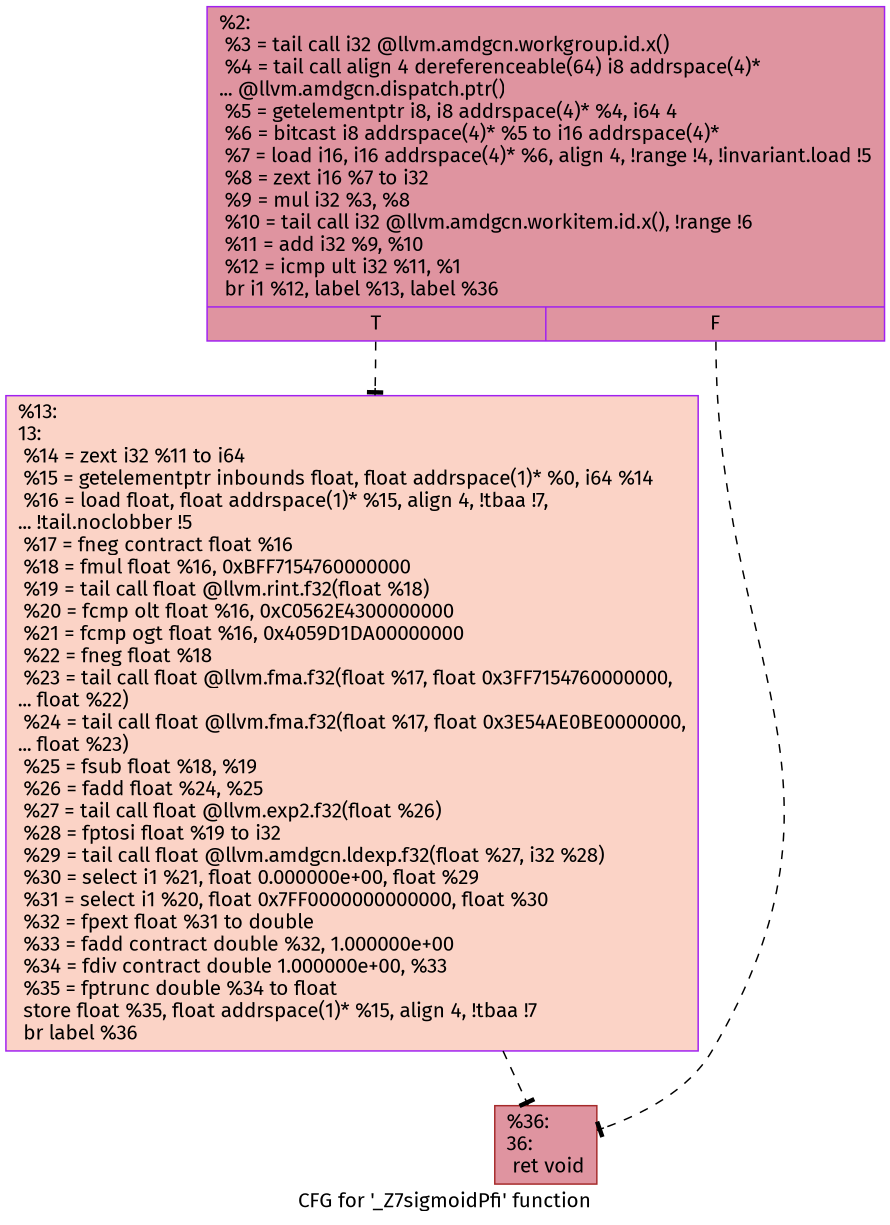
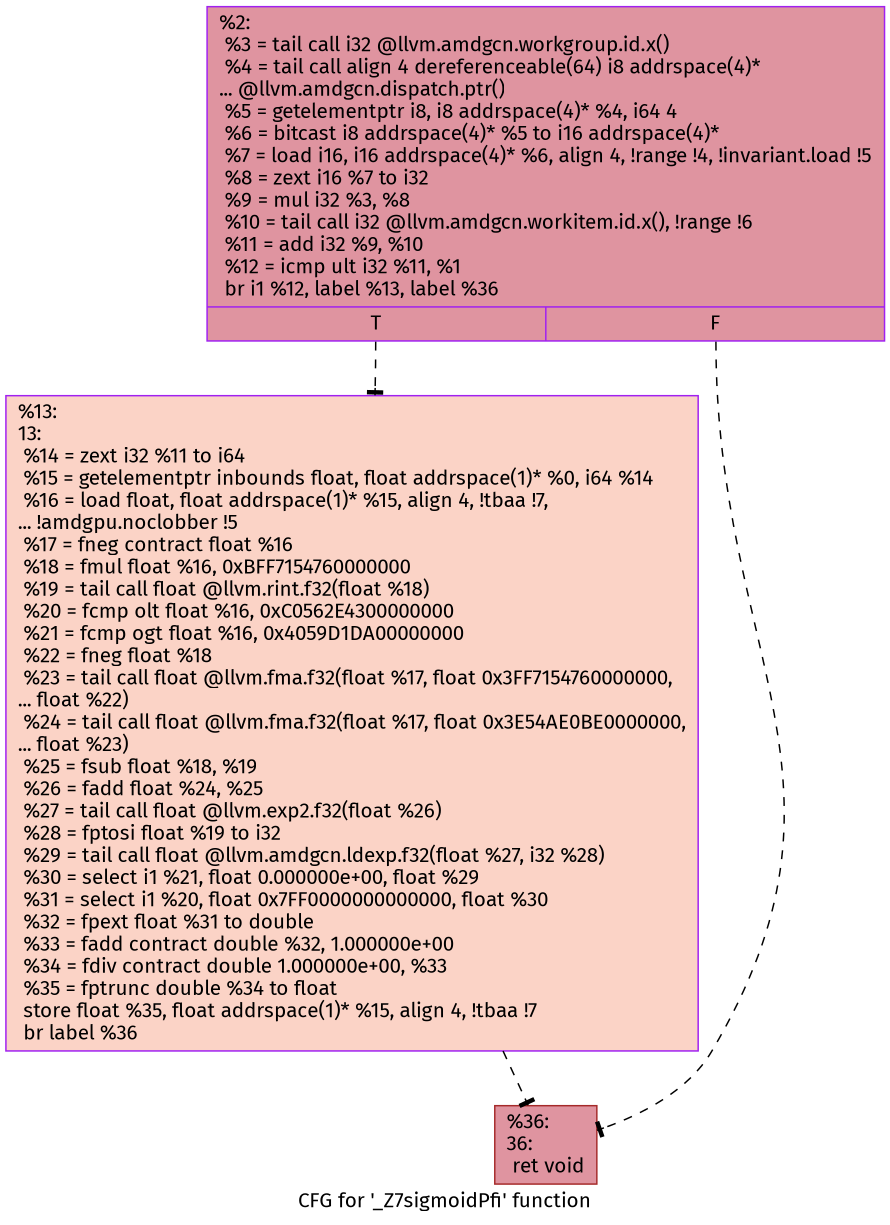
node "%13:": text "... !tail.noclobber !5" -> "... !amdgpu.noclobber !5"
